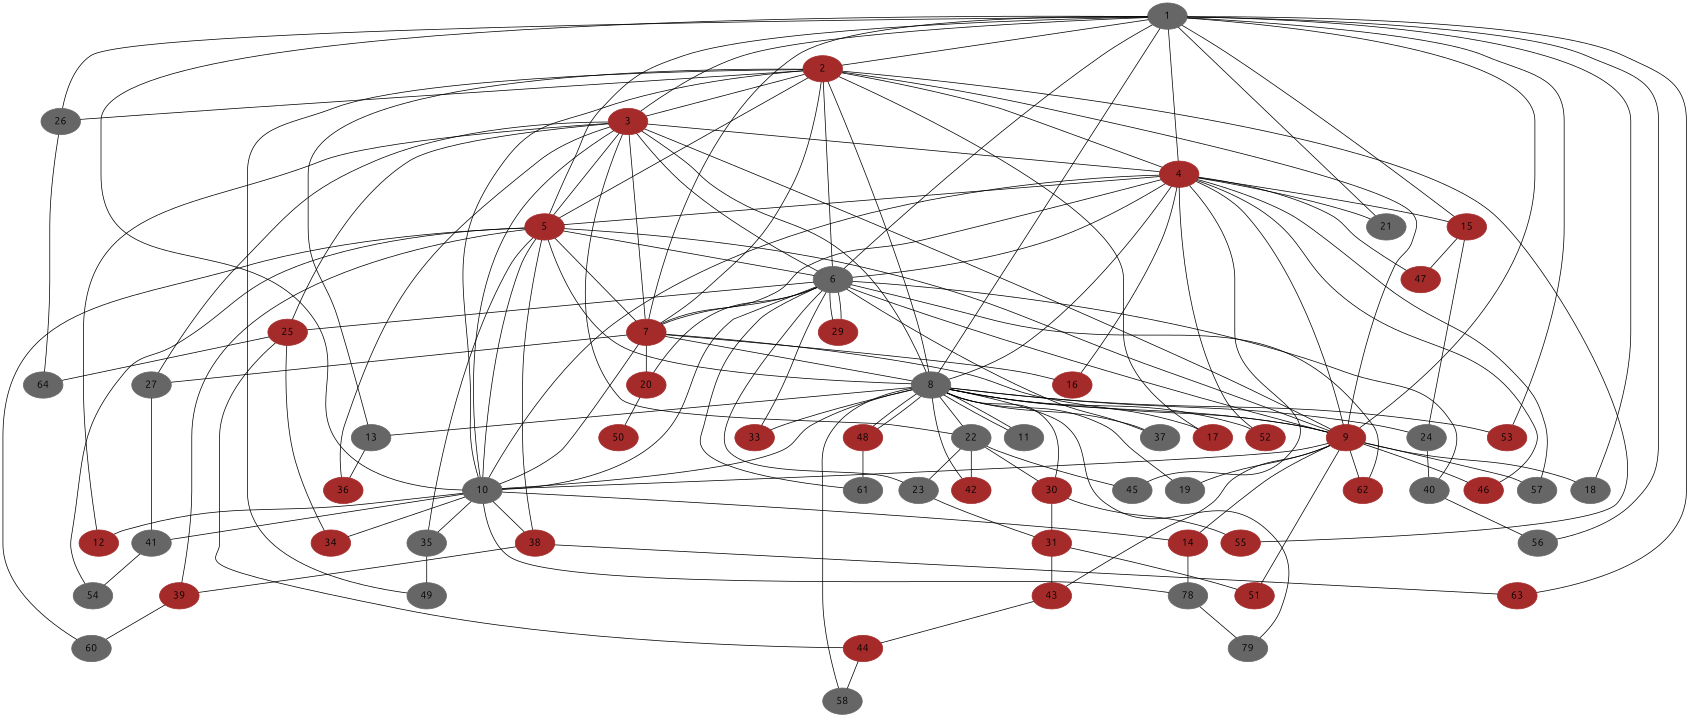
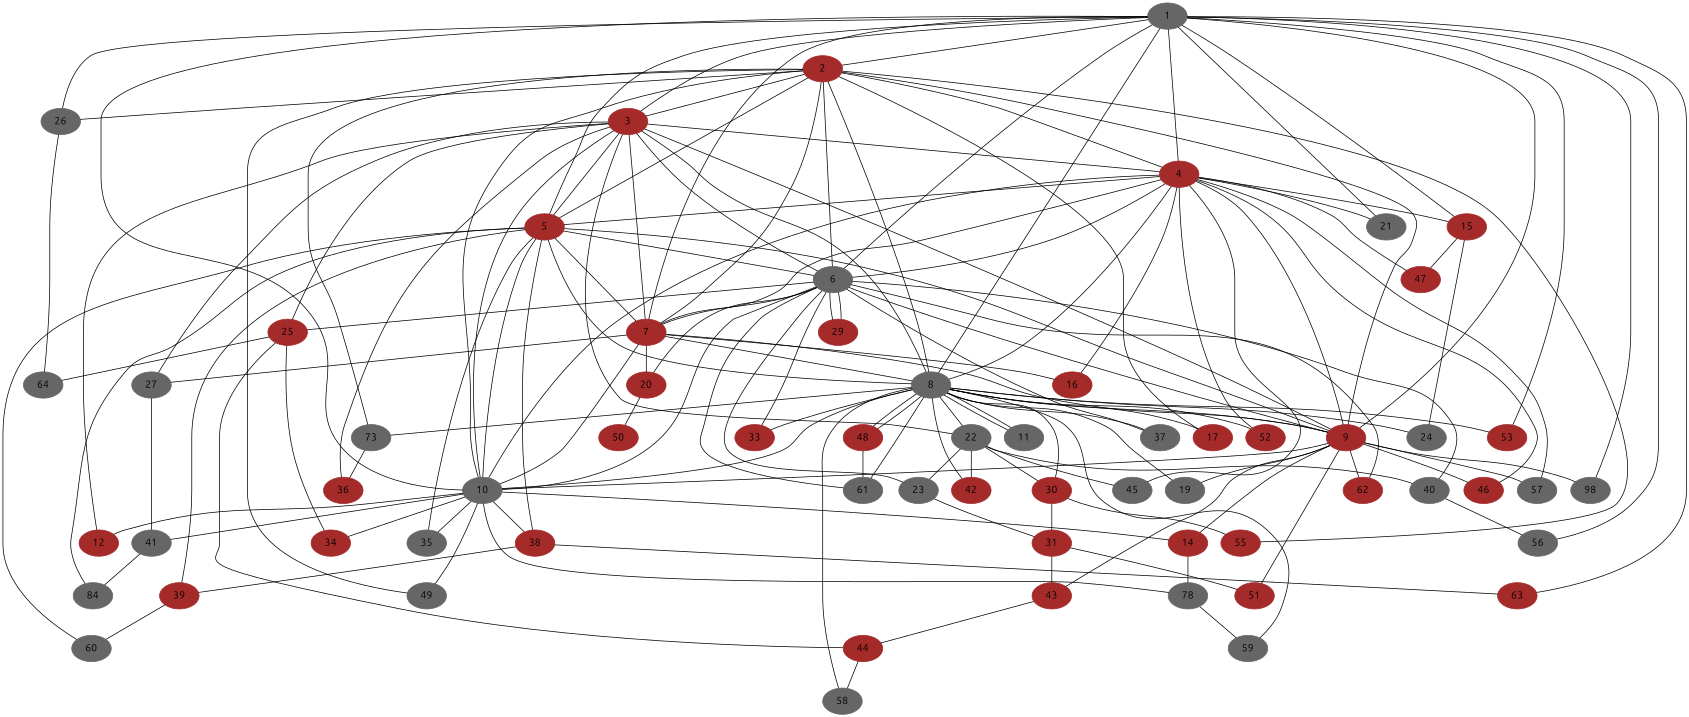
node "13": label "13" -> "73"
edge "8" -- "61": added
edge "24" -- "40": now "22" -- "40"
node "18": label "18" -> "98"
edge "35" -- "49": now "10" -- "49"
node "54": label "54" -> "84"
node "79": label "79" -> "59"
